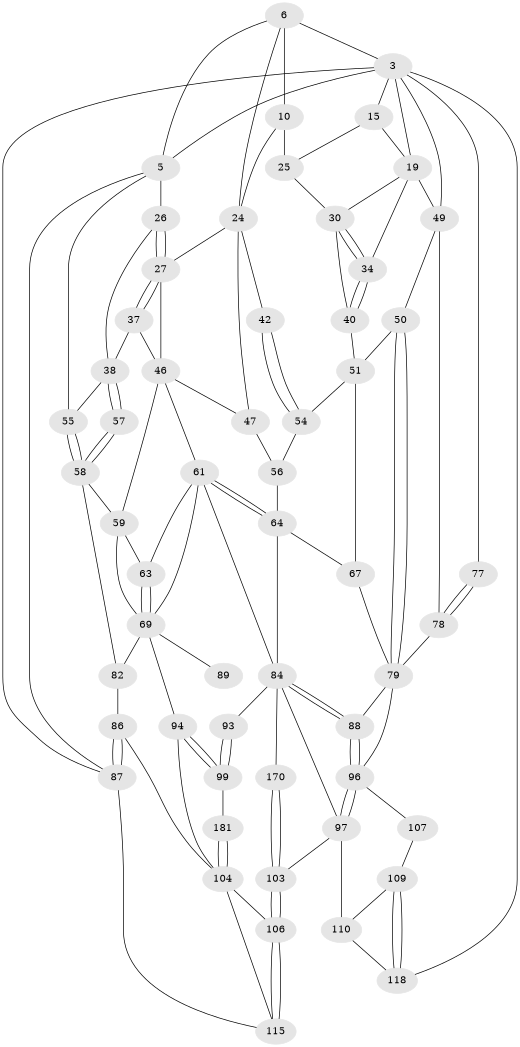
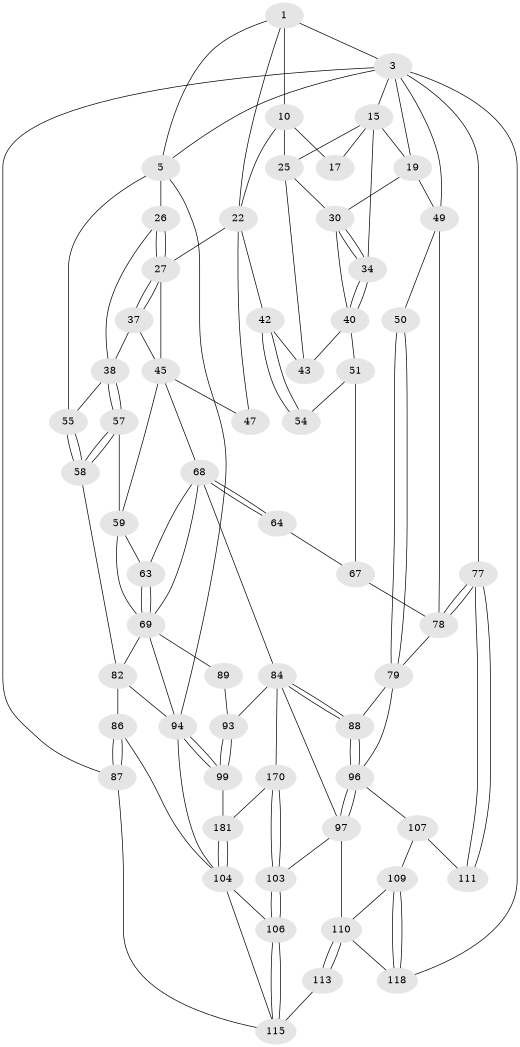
node "6": label "6" -> "1"
node "17": added
node "24": label "24" -> "22"
edge "19" -- "34": now "15" -- "34"
edge "50" -- "51": removed
node "46": label "46" -> "45"
node "43": added
edge "5" -- "87": now "5" -- "94"
node "61": label "61" -> "68"
node "56": removed
edge "58" -- "59": now "57" -- "59"
edge "64" -- "84": removed
edge "67" -- "79": now "67" -- "78"
edge "82" -- "94": added
edge "89" -- "93": added
edge "170" -- "181": added
node "111": added
node "113": added
